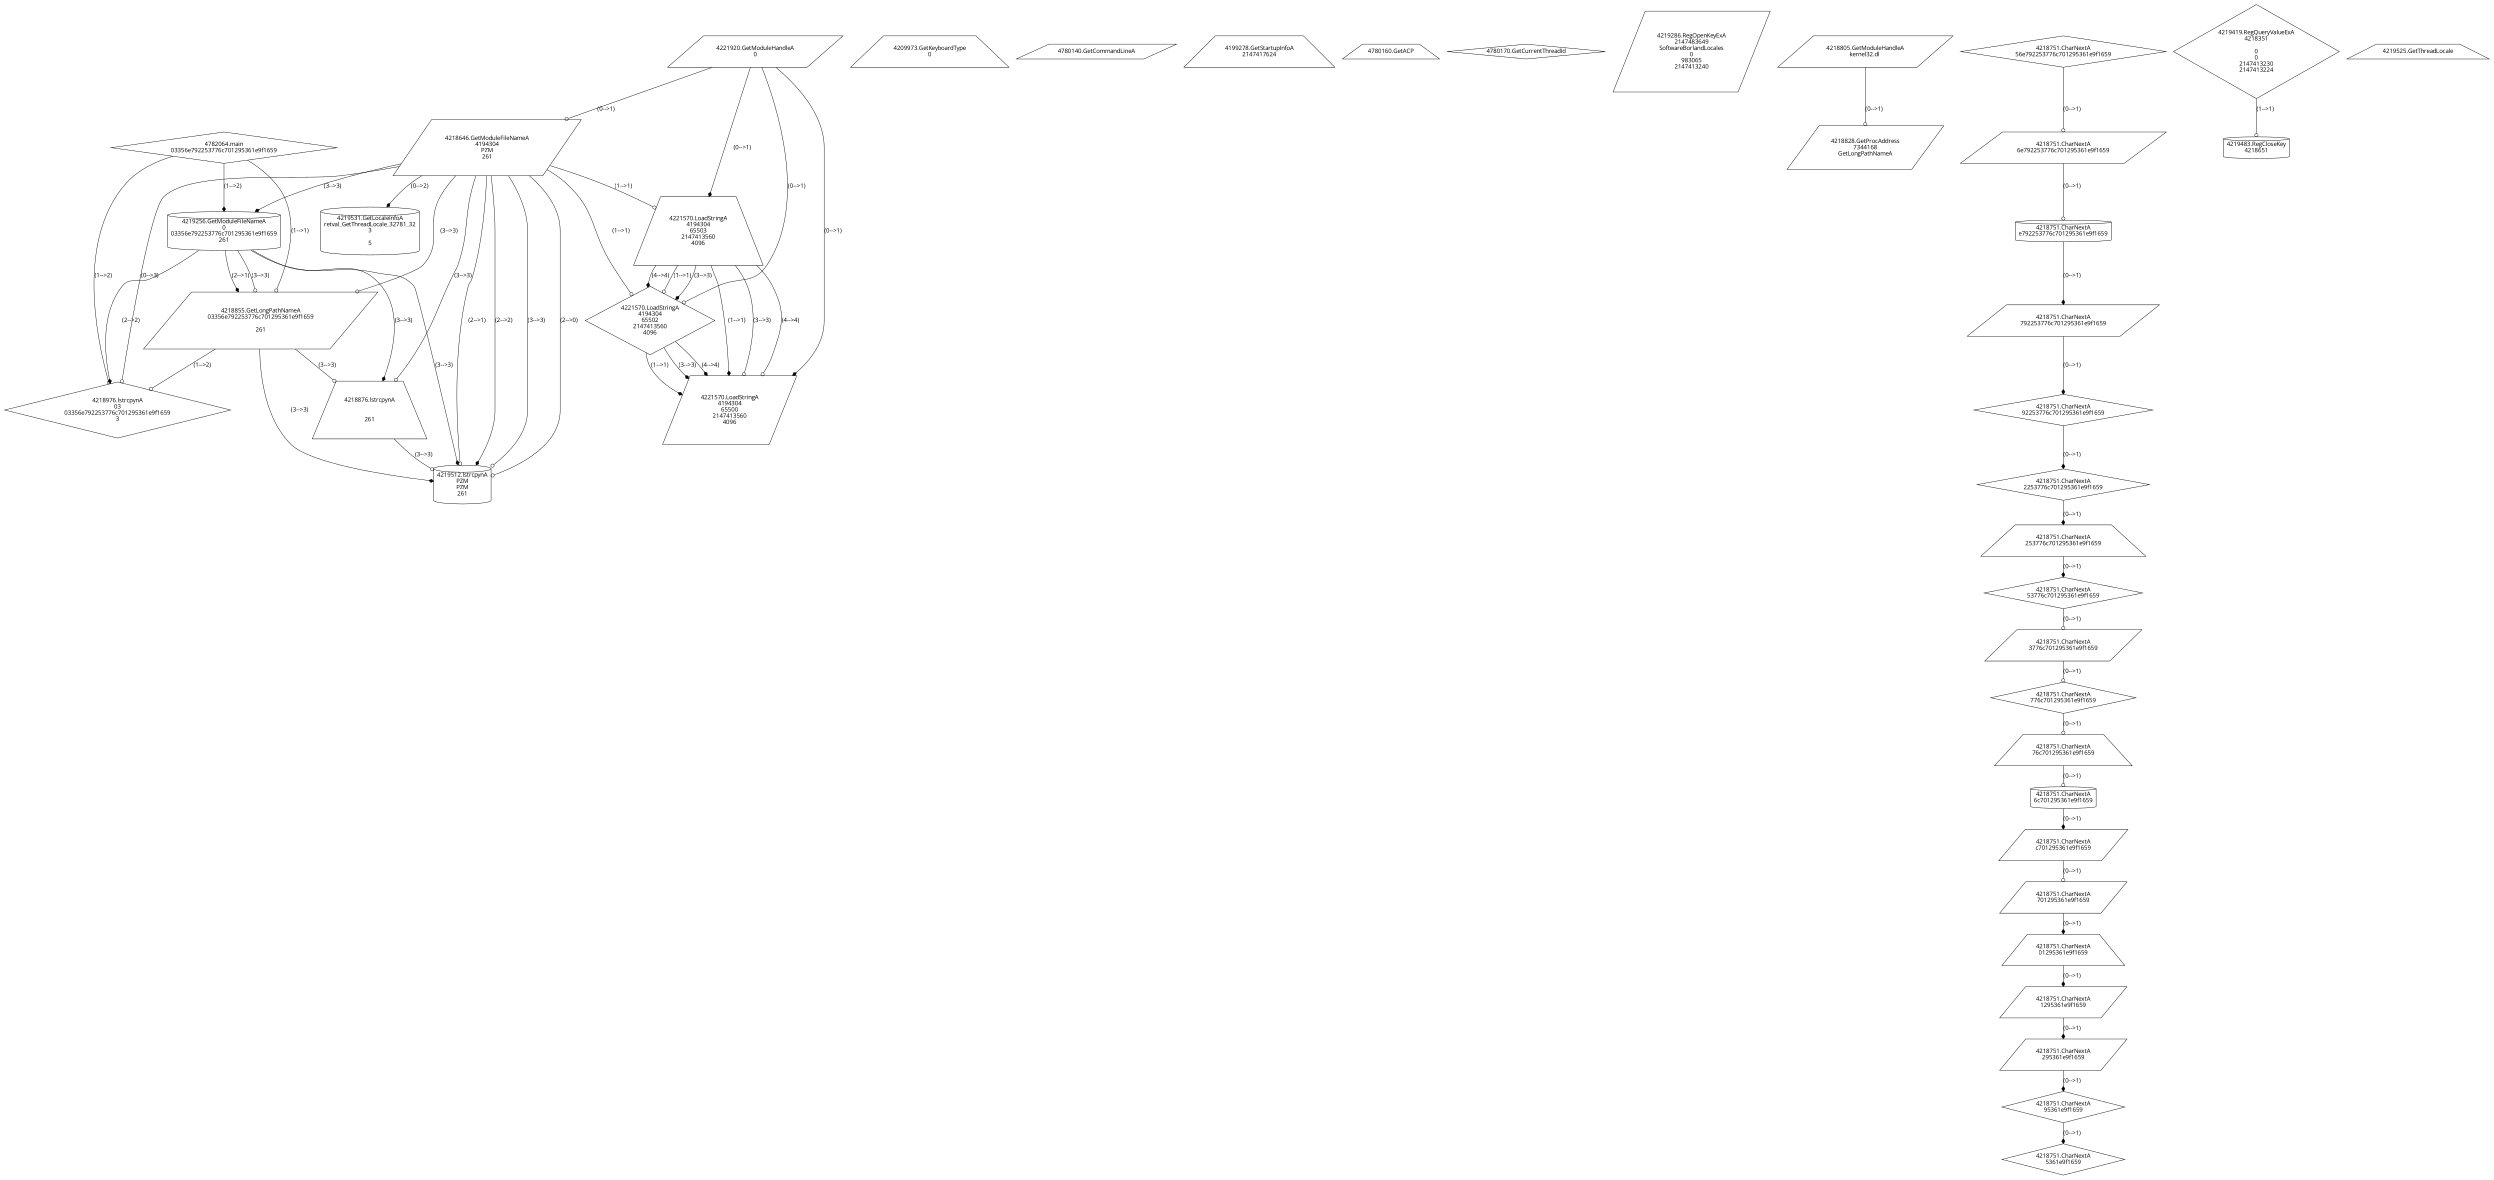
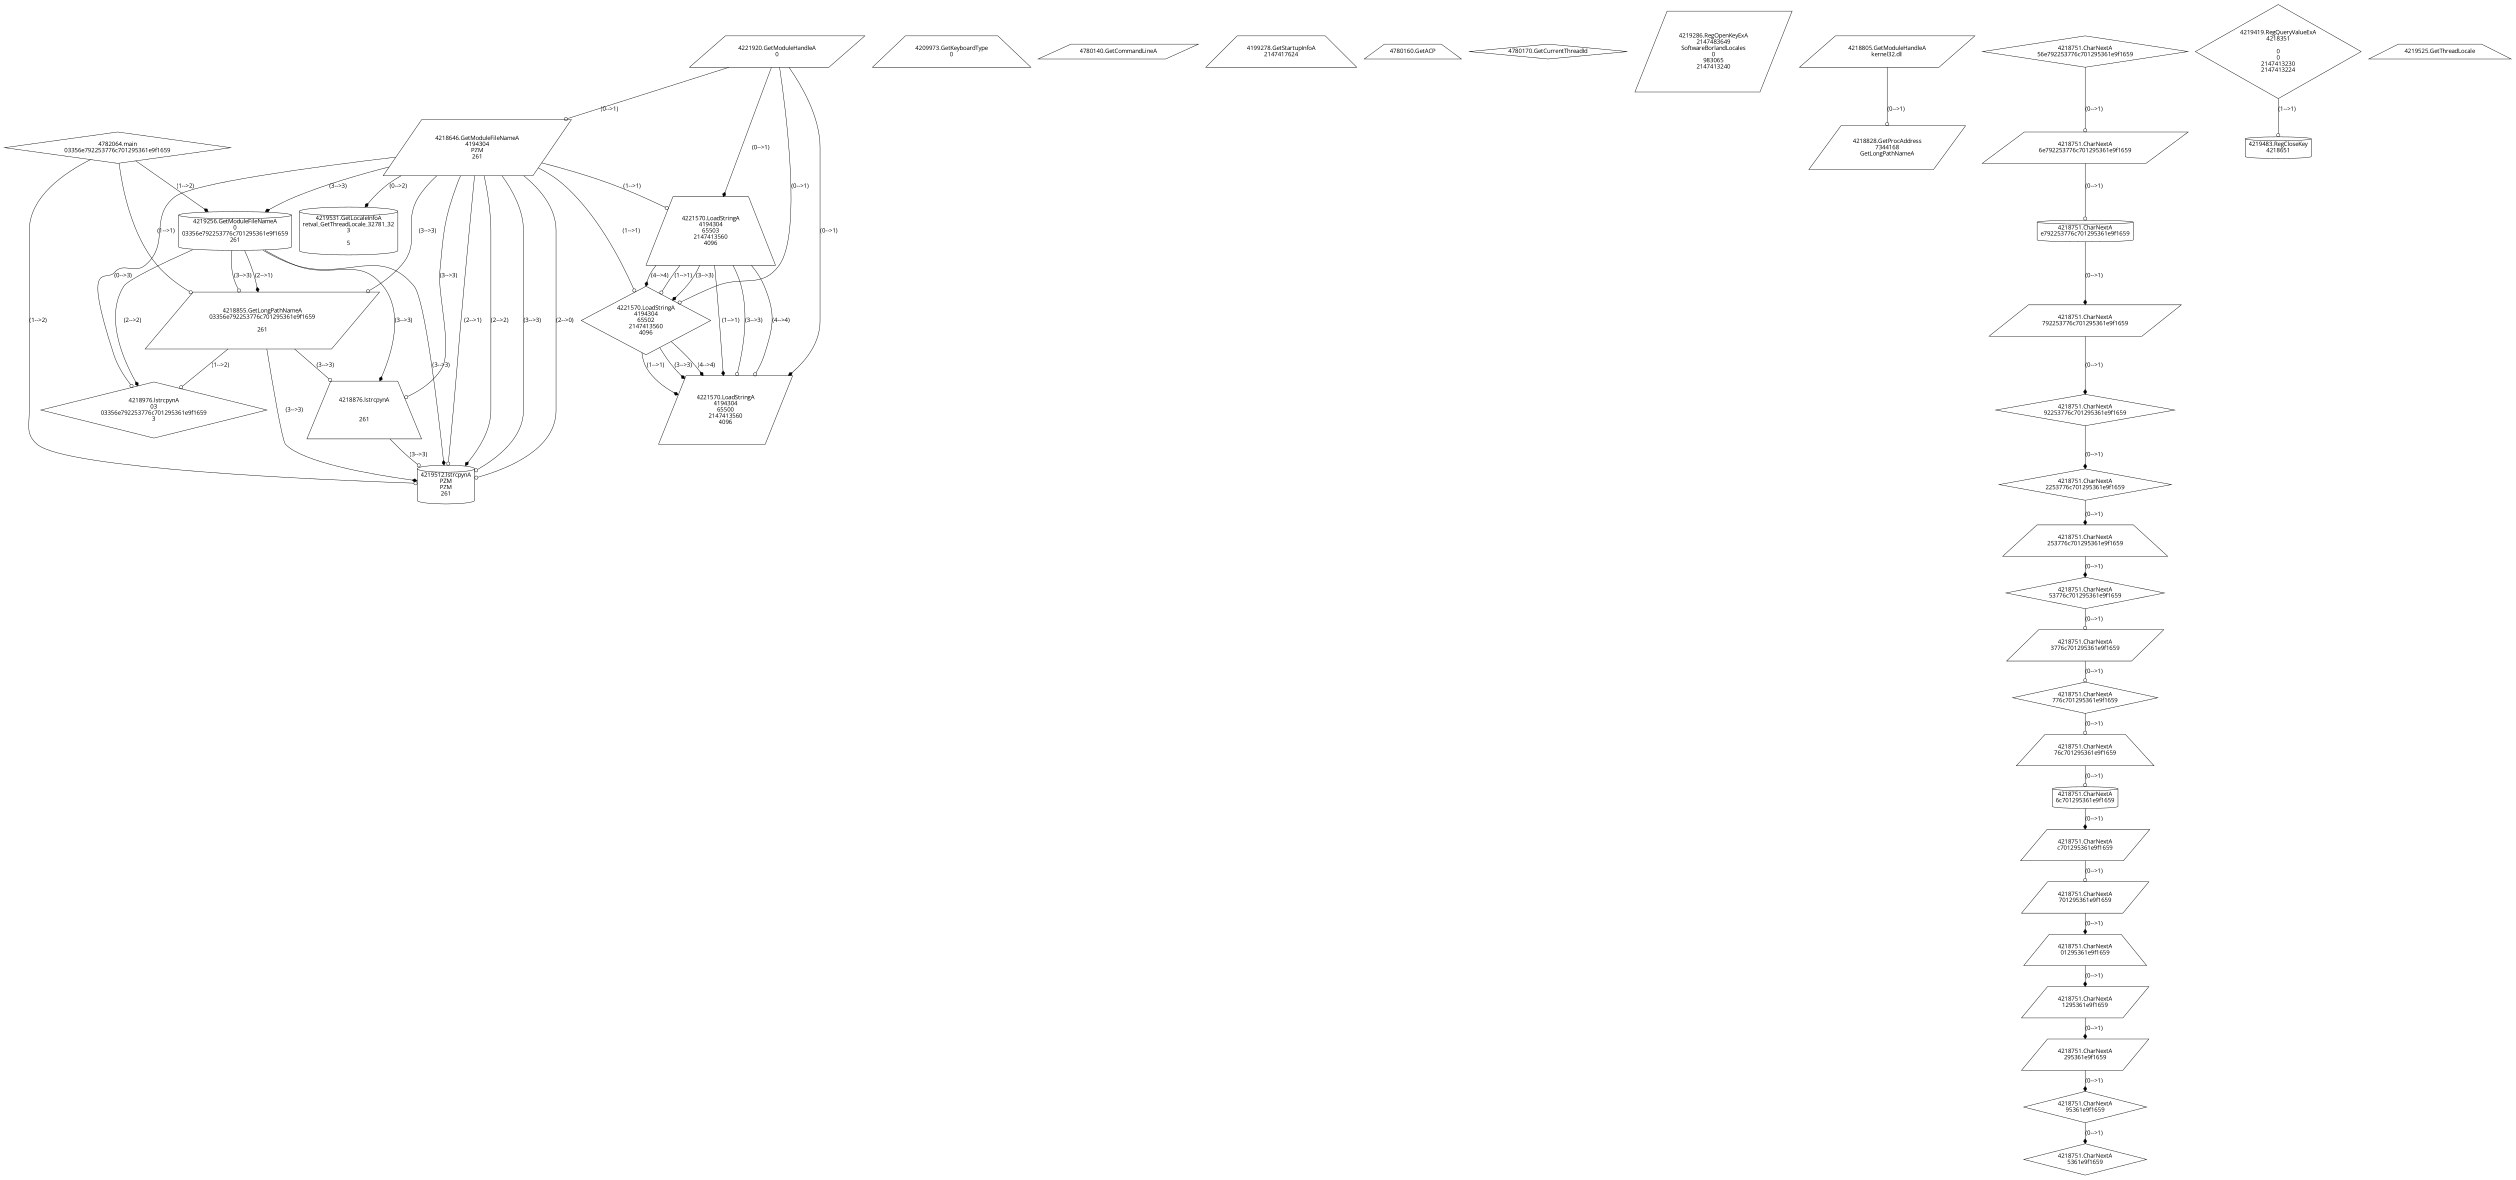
edge "4782064.main 03356e792253776c701295361e9f1659" -> "4218976.lstrcpynA 03 03356e792253776c701295361e9f1659 3": now "4782064.main 03356e792253776c701295361e9f1659" -> "4219512.lstrcpynA PZM PZM 261"
